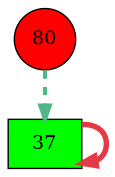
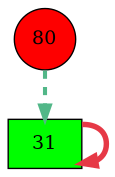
node "37": label "37" -> "31"
